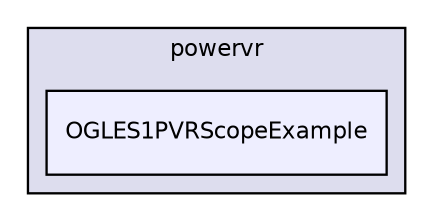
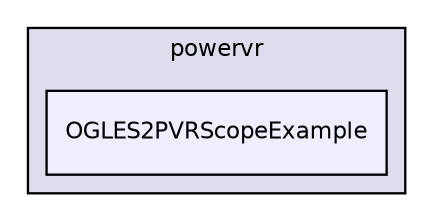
node "OGLES1PVRScopeExample": label "OGLES1PVRScopeExample" -> "OGLES2PVRScopeExample"
